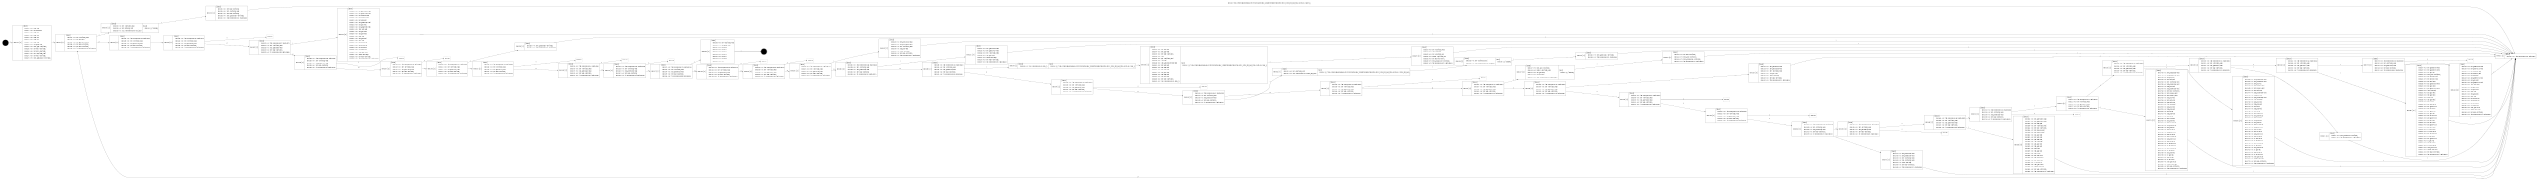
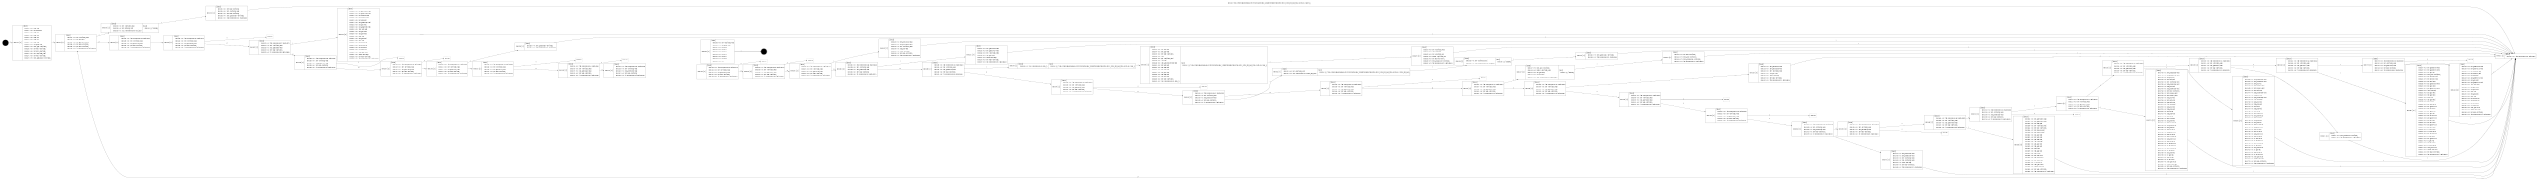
node "0x401c4a": removed
node "0x401371 [25]": removed
